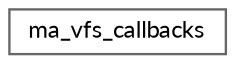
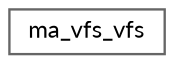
node "ma_vfs_callbacks": label "ma_vfs_callbacks" -> "ma_vfs_vfs"
